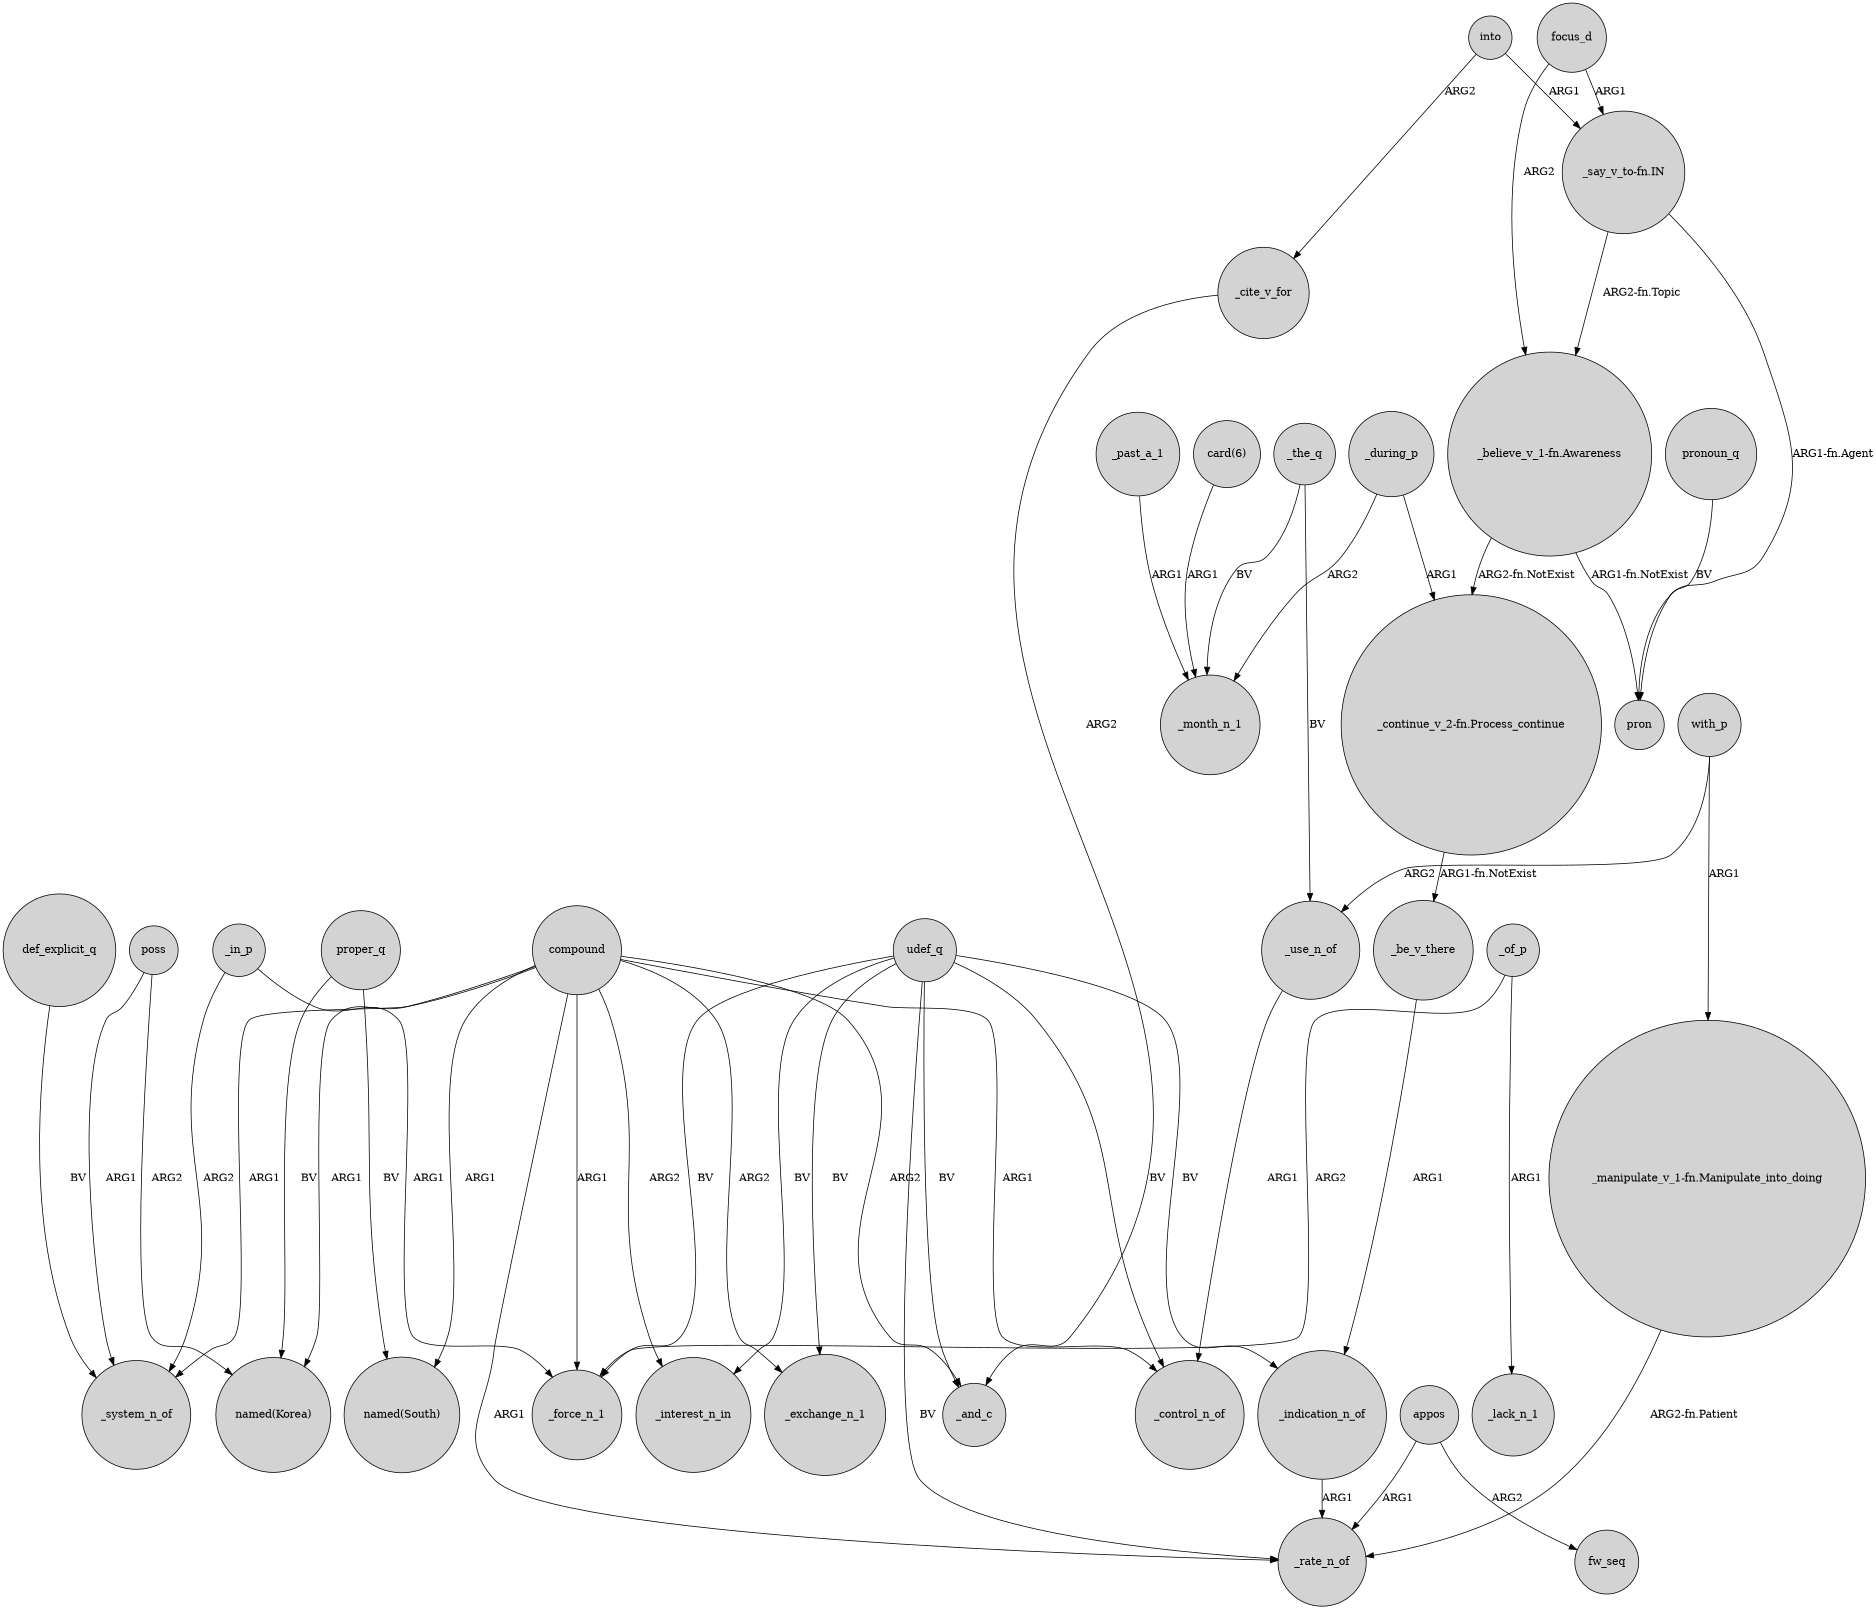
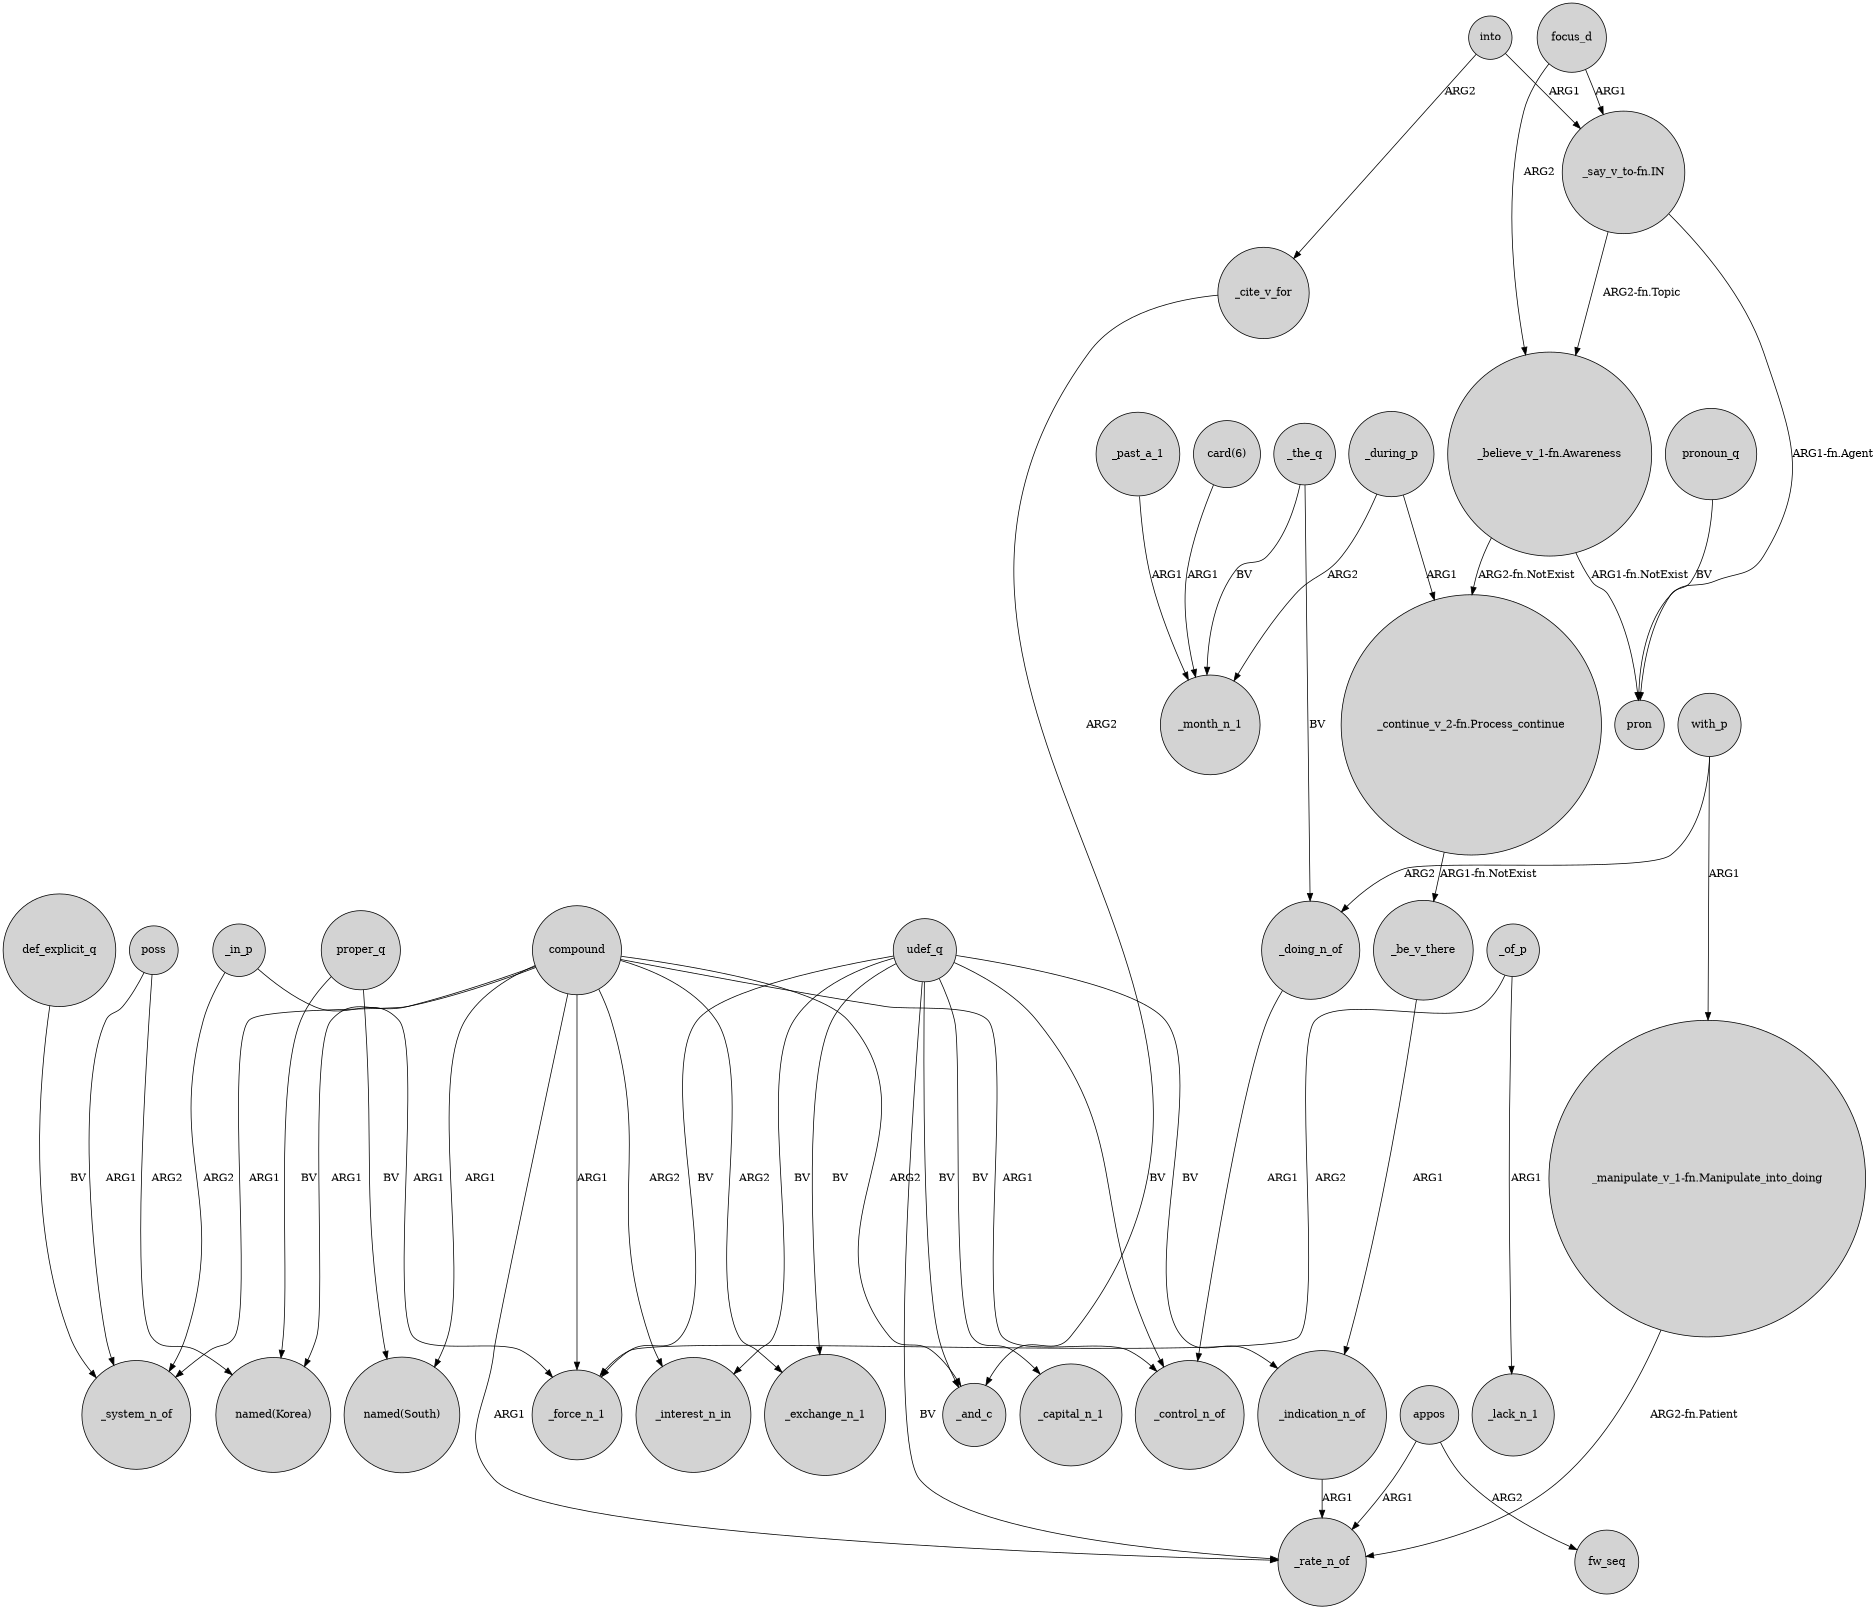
node "_use_n_of": label "_use_n_of" -> "_doing_n_of"
node "_capital_n_1": added
